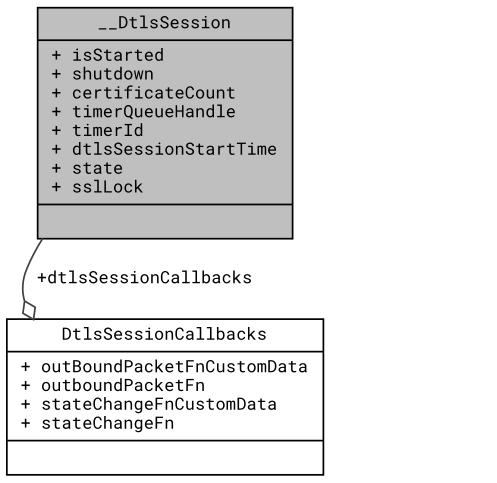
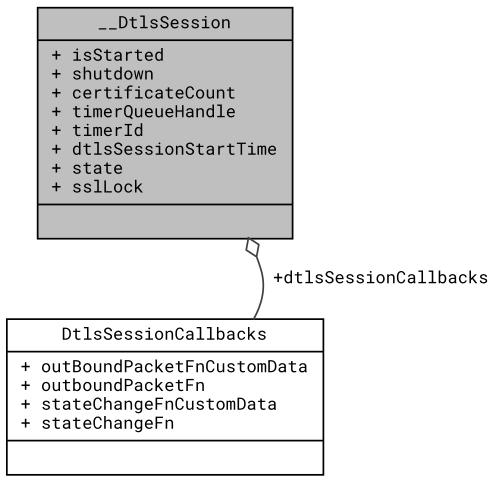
edge "__DtlsSession" -> "DtlsSessionCallbacks": reversed
